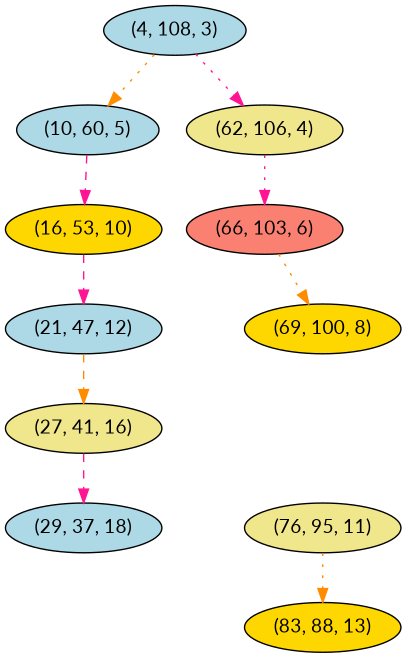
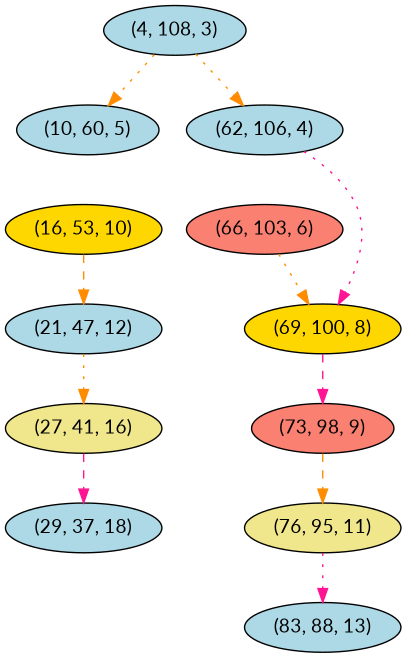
edge "(4, 108, 3)" -> "(62, 106, 4)": color deeppink -> darkorange
node "(62, 106, 4)": fillcolor khaki -> lightblue
edge "(10, 60, 5)" -> "(16, 53, 10)": removed
edge "(62, 106, 4)" -> "(66, 103, 6)": now "(62, 106, 4)" -> "(69, 100, 8)"
edge "(16, 53, 10)" -> "(21, 47, 12)": color deeppink -> darkorange
edge "(21, 47, 12)" -> "(27, 41, 16)": style dashed -> dotted
node "(73, 98, 9)": added
edge "(76, 95, 11)" -> "(83, 88, 13)": color darkorange -> deeppink
node "(83, 88, 13)": fillcolor gold -> lightblue
